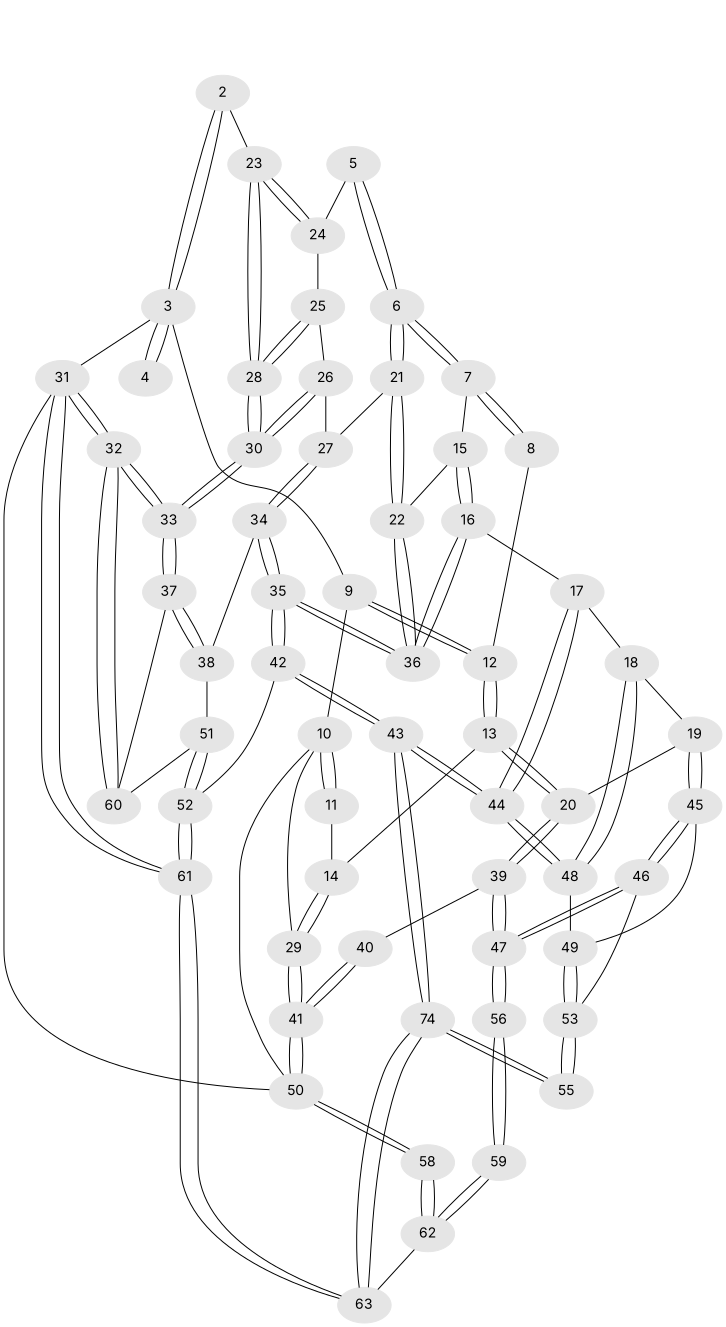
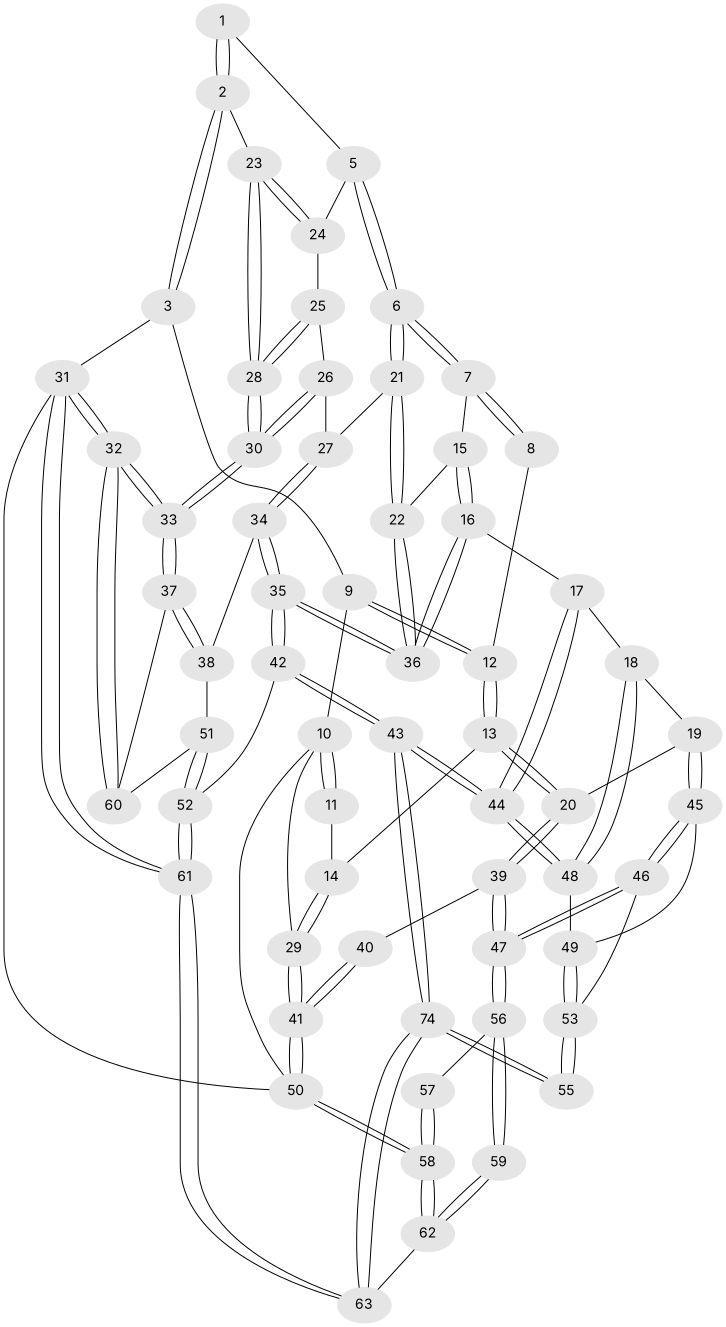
node "1": added
node "4": removed
node "57": added
